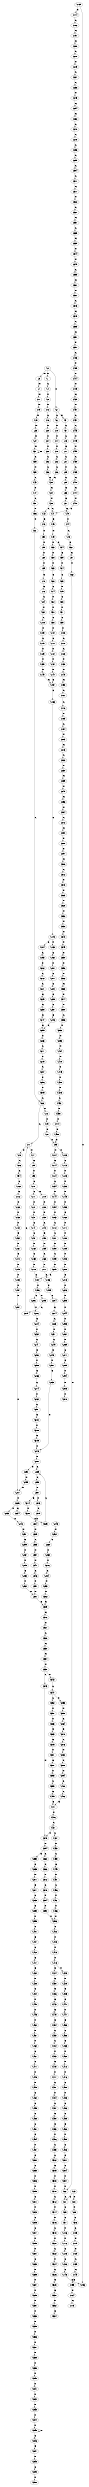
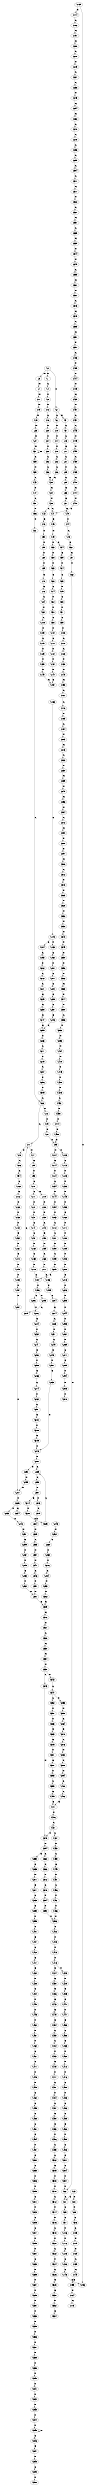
edge "S157" -> "S166": removed, label "C"
